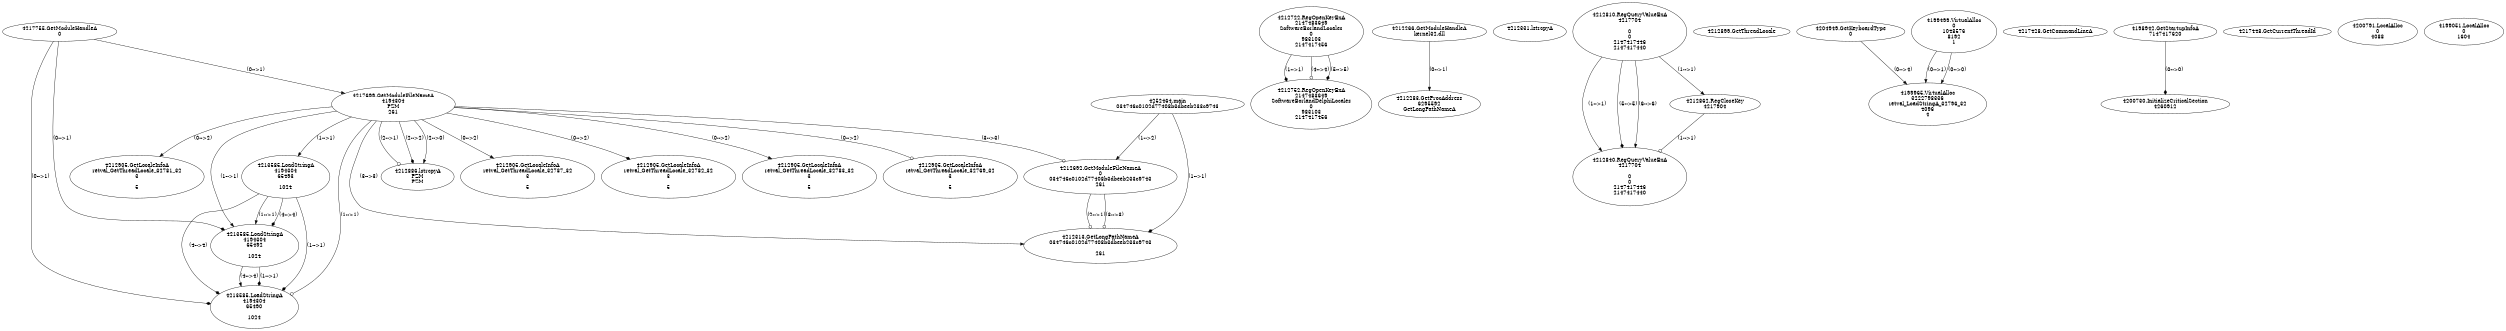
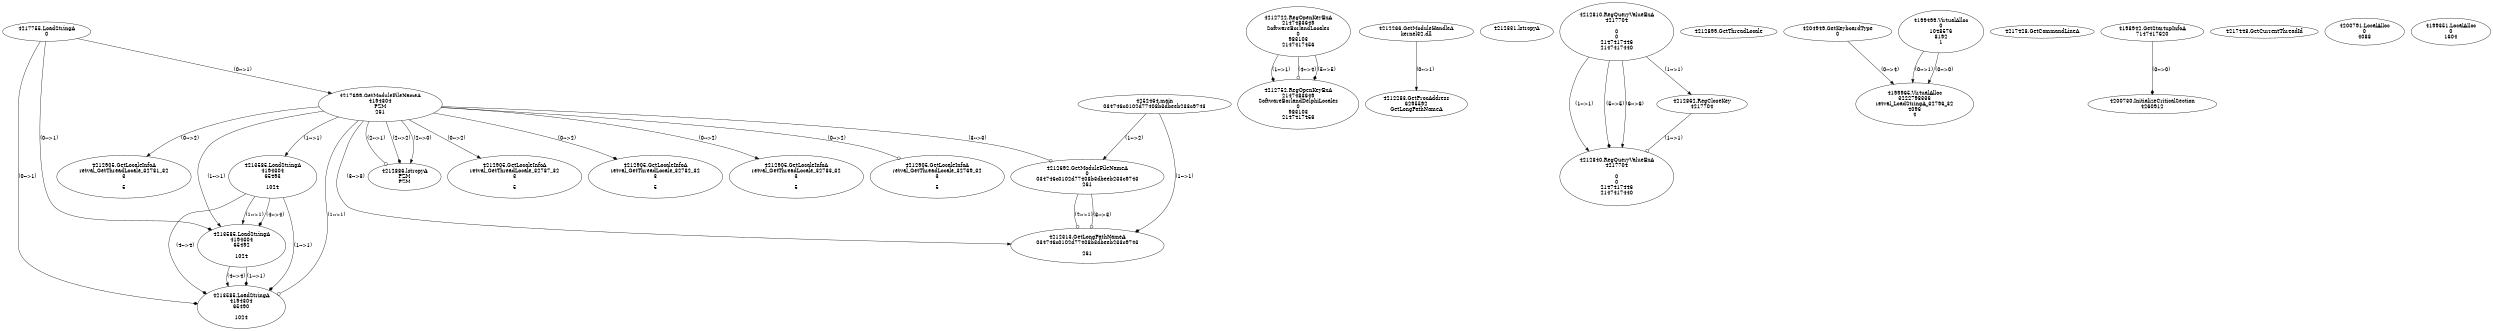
node "4217755.GetModuleHandleA 0": label "4217755.GetModuleHandleA 0" -> "4217755.LoadStringA 0"
node "4199051.LocalAlloc 0 1604": label "4199051.LocalAlloc 0 1604" -> "4199351.LocalAlloc 0 1604"
node "4212862.RegCloseKey 4217904": label "4212862.RegCloseKey 4217904" -> "4212862.RegCloseKey 4217704"
